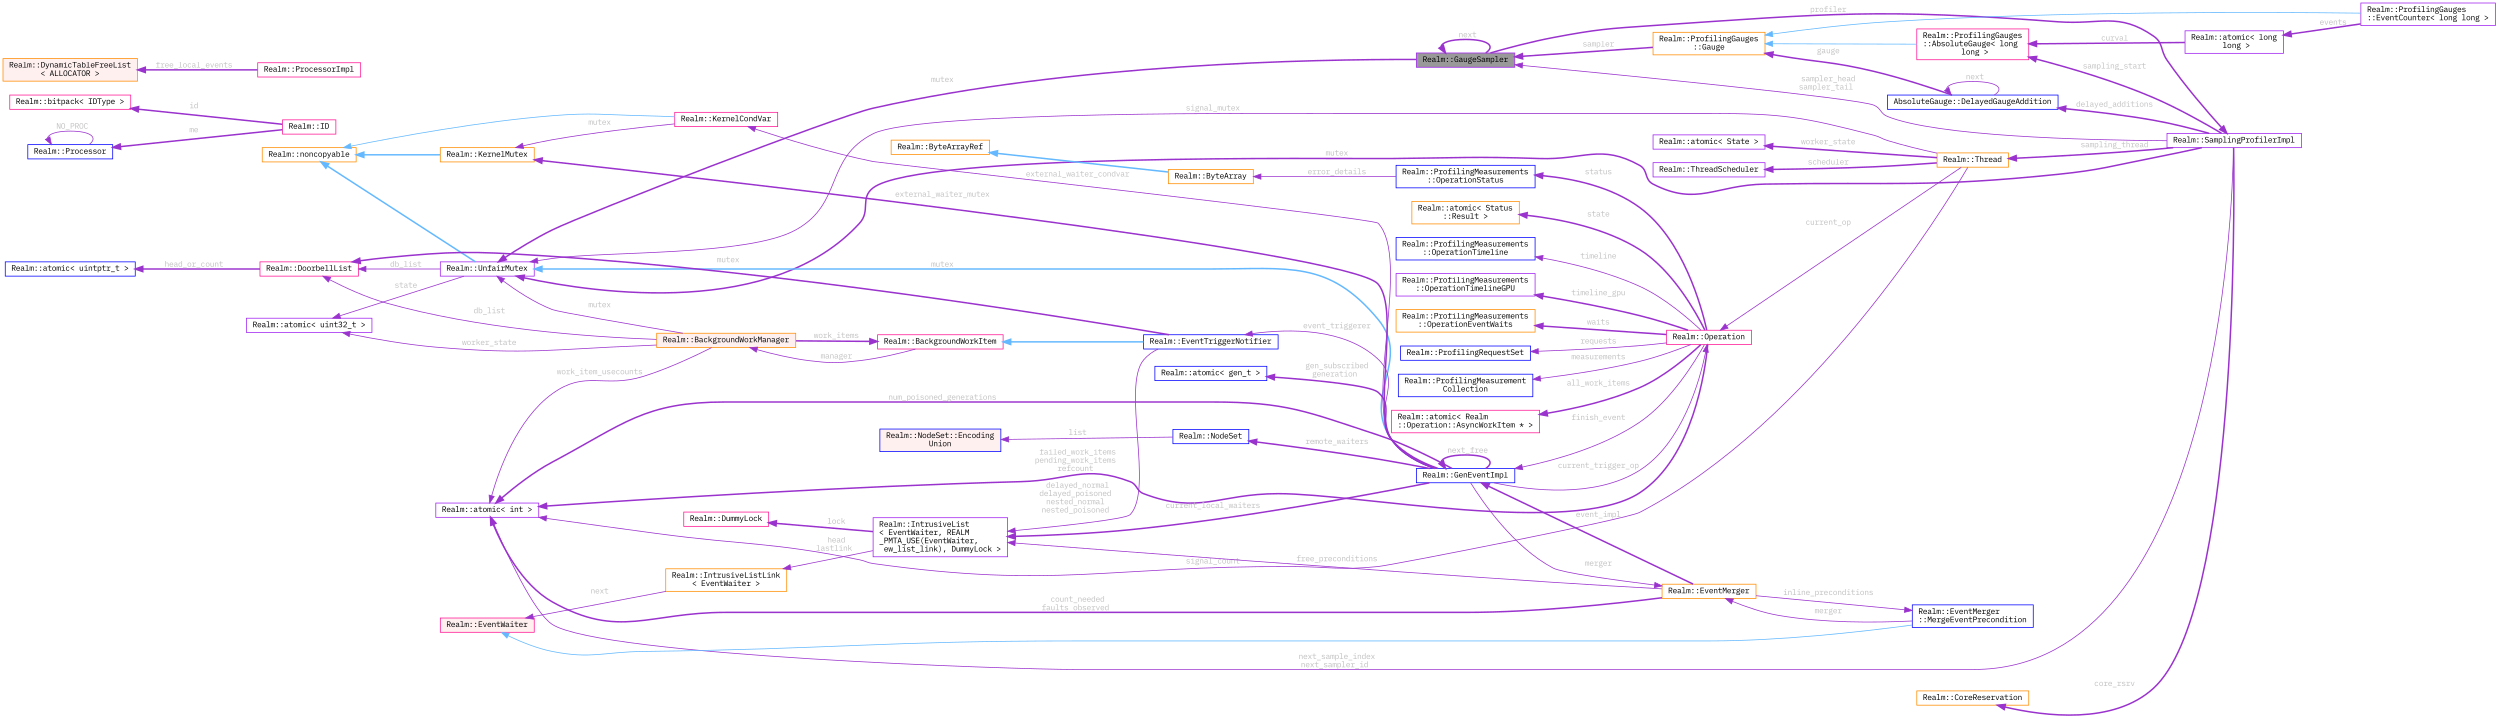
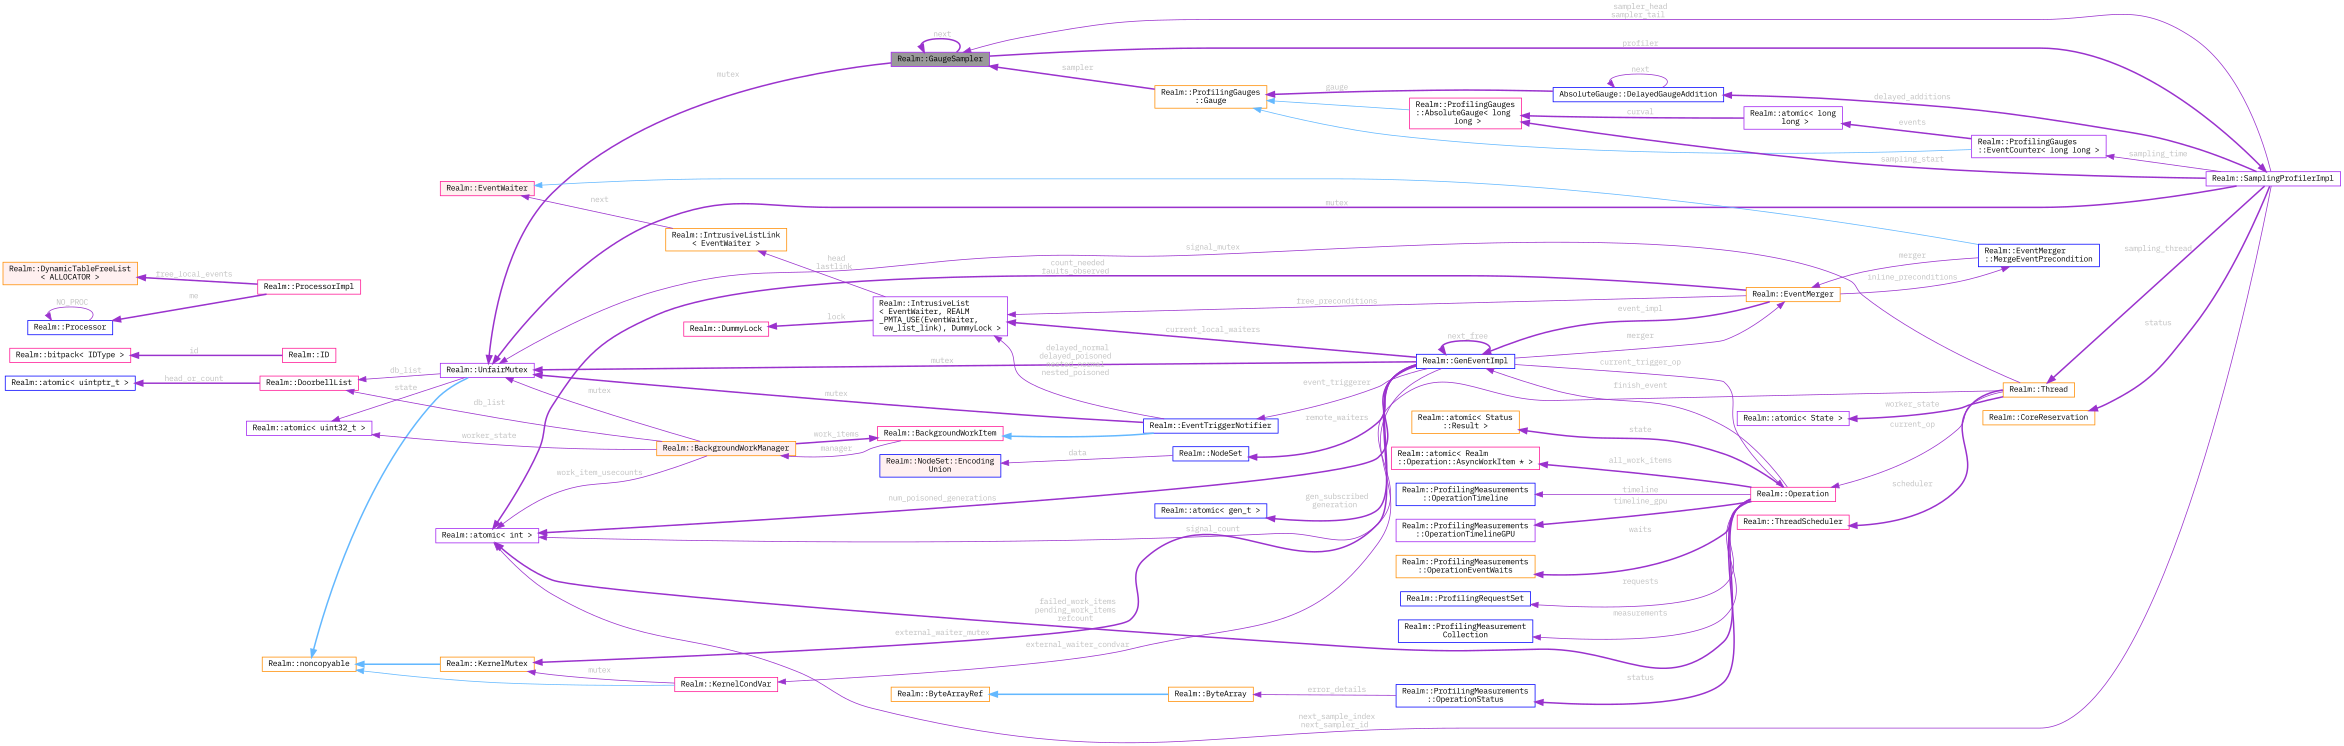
edge "Realm::ID" -> "Realm::Processor": now "Realm::ProcessorImpl" -> "Realm::Processor"
edge "Realm::SamplingProfilerImpl" -> "Realm::ProfilingGauges ::EventCounter< long long >": added, label "sampling_time"
node "Realm::ThreadScheduler": color purple -> deeppink
edge "Realm::GenEventImpl" -> "Realm::UnfairMutex": color steelblue1 -> darkorchid3
edge "Realm::EventTriggerNotifier" -> "Realm::DoorbellList": now "Realm::EventTriggerNotifier" -> "Realm::UnfairMutex"
edge "Realm::NodeSet" -> "Realm::NodeSet::Encoding Union": label " list" -> " data"
edge "Realm::SamplingProfilerImpl" -> "Realm::CoreReservation": label " core_rsrv" -> " status"
